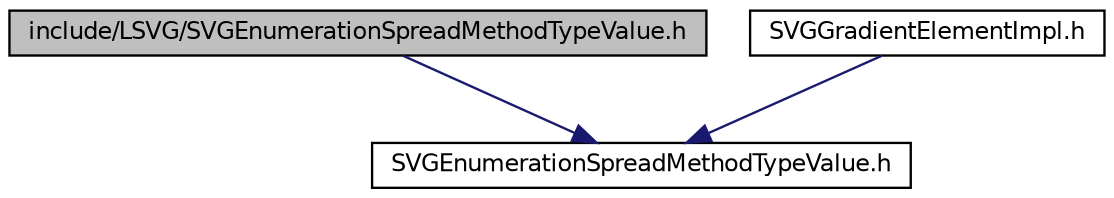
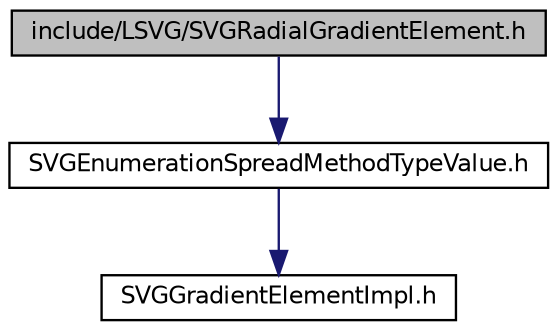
node "include/LSVG/SVGEnumerationSpreadMethodTypeValue.h": label "include/LSVG/SVGEnumerationSpreadMethodTypeValue.h" -> "include/LSVG/SVGRadialGradientElement.h"
edge "SVGGradientElementImpl.h" -> "SVGEnumerationSpreadMethodTypeValue.h": reversed
